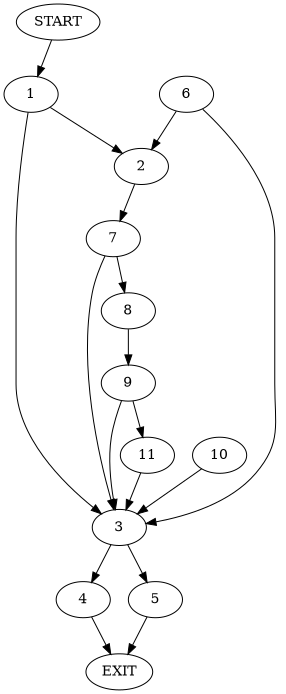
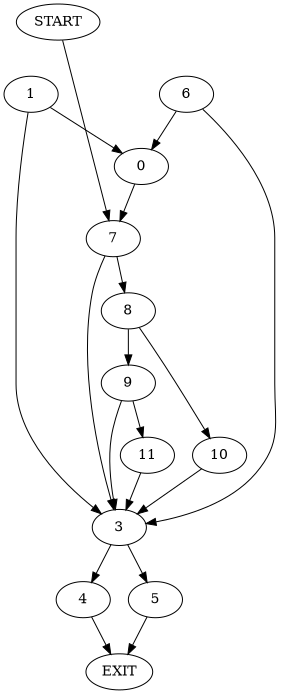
edge "START" -> "1": now "START" -> "7"
node "2": label "2" -> "0"
edge "8" -> "10": added
